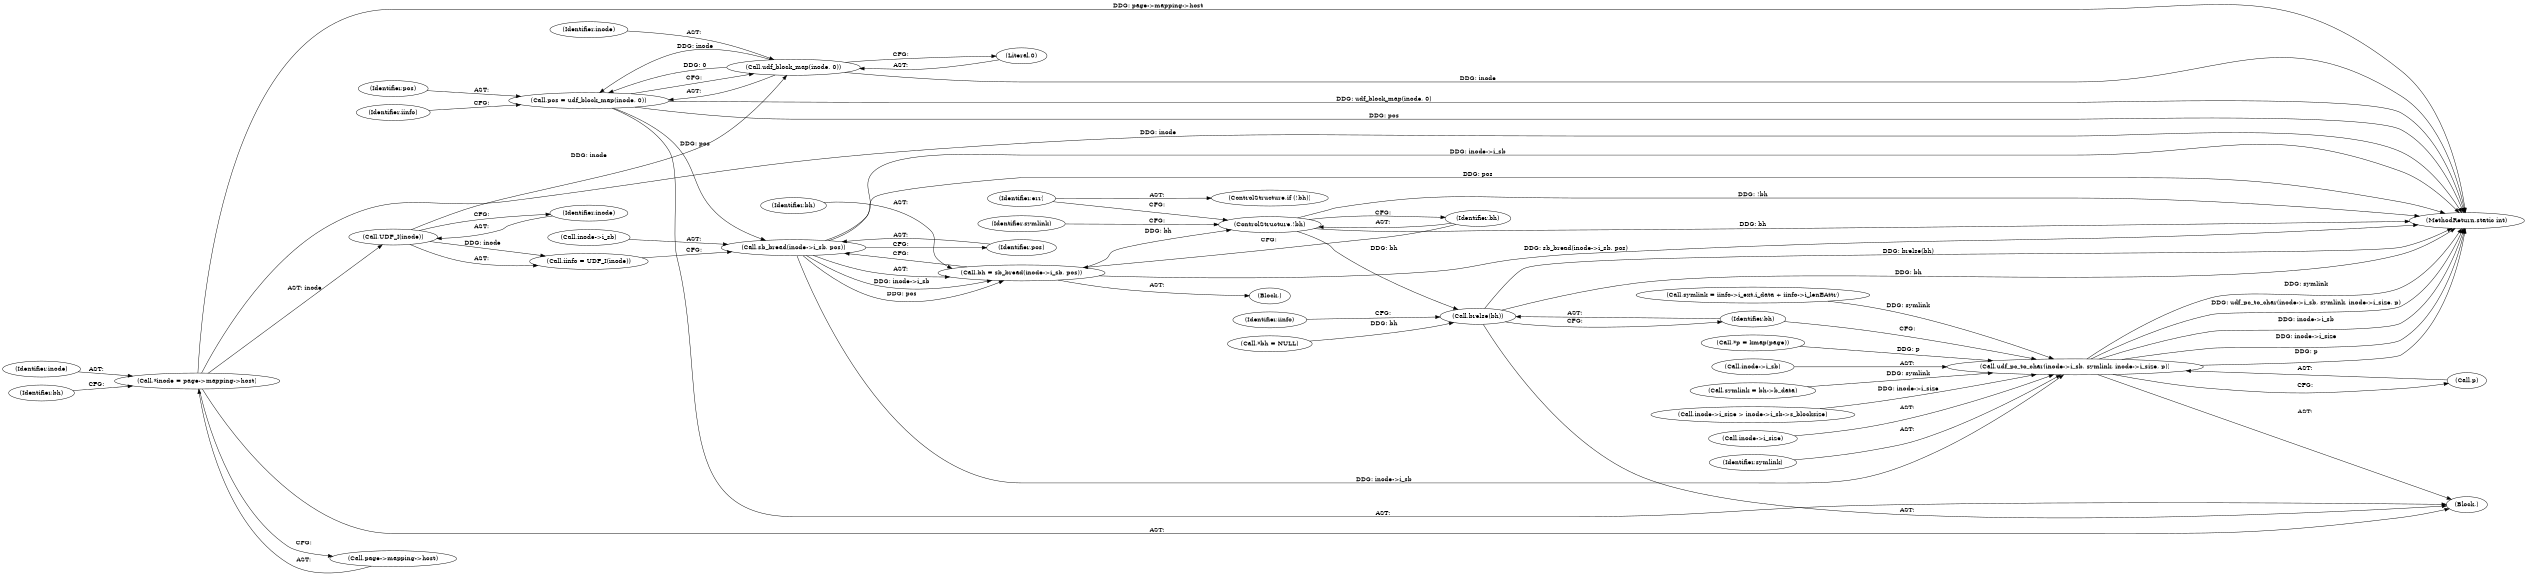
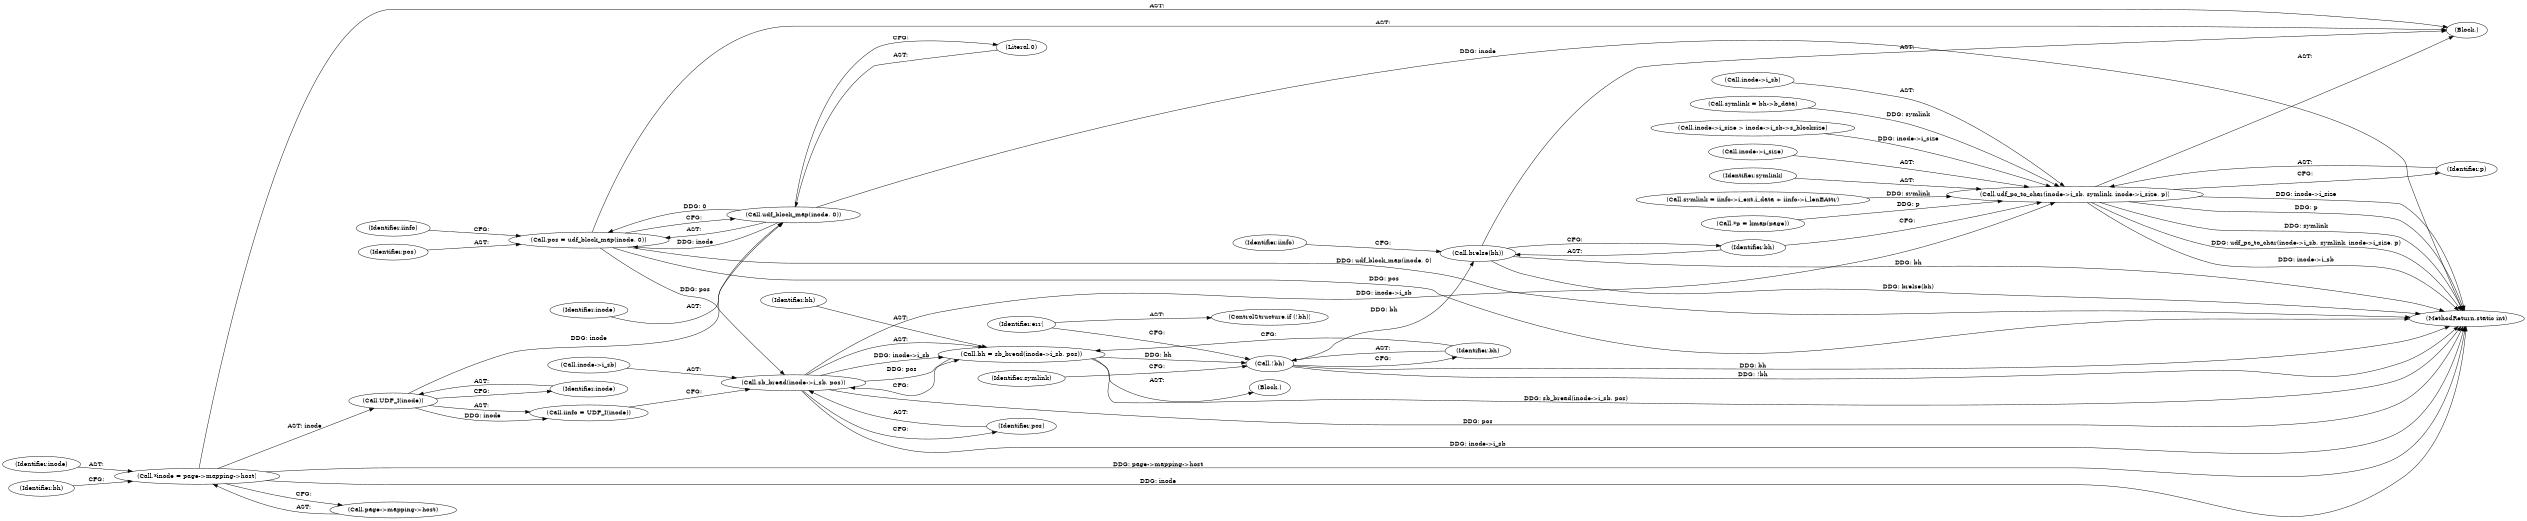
node "(ControlStructure,!bh)": label "(ControlStructure,!bh)" -> "(Call,!bh)"
node "(Call,*bh = NULL)": removed
node "(Call,p)": label "(Call,p)" -> "(Identifier,p)"
